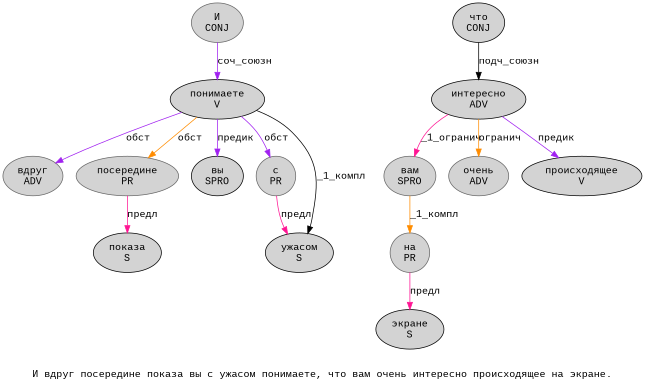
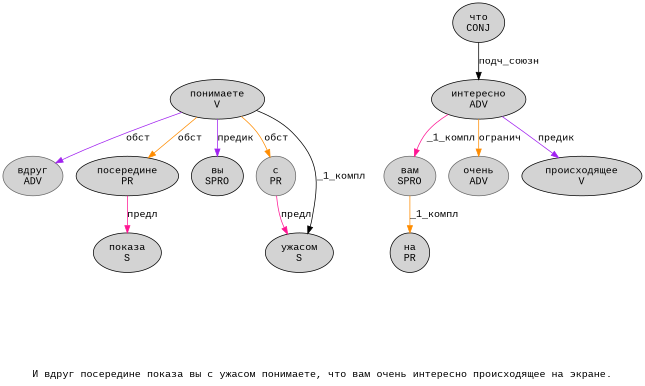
node "И CONJ": removed
edge "понимаете V" -> "с PR": color purple -> darkorange
edge "интересно ADV" -> "вам SPRO": label "_1_огранич" -> "_1_компл"
node "посередине PR": color gray40 -> black
node "на PR": color gray40 -> black
node "экране S": removed
